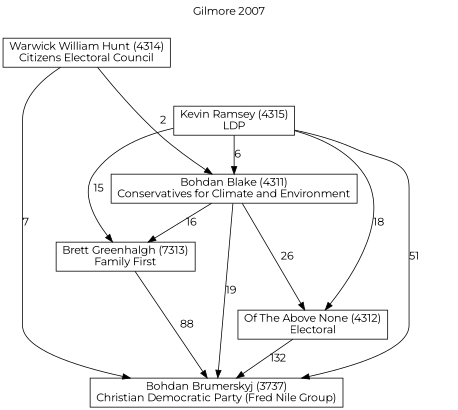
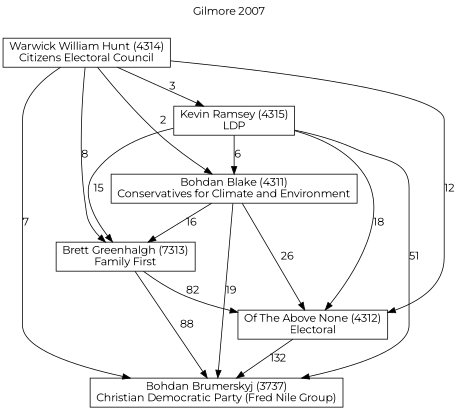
edge "Warwick William Hunt (4314) Citizens Electoral Council" -> "Kevin Ramsey (4315) LDP": added, label "3"
edge "Warwick William Hunt (4314) Citizens Electoral Council" -> "Of The Above None (4312) Electoral": added, label "12"
edge "Warwick William Hunt (4314) Citizens Electoral Council" -> "Brett Greenhalgh (7313) Family First": added, label "8"
edge "Brett Greenhalgh (7313) Family First" -> "Of The Above None (4312) Electoral": added, label "82"
